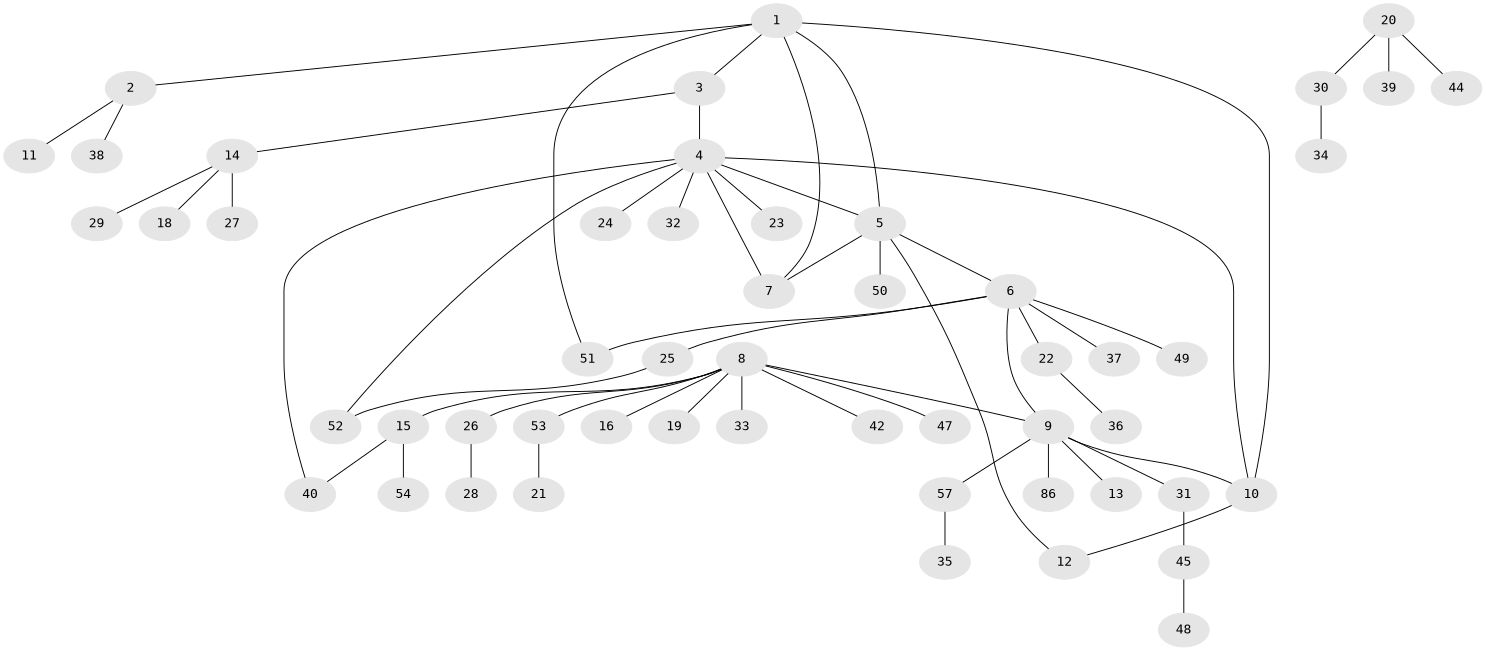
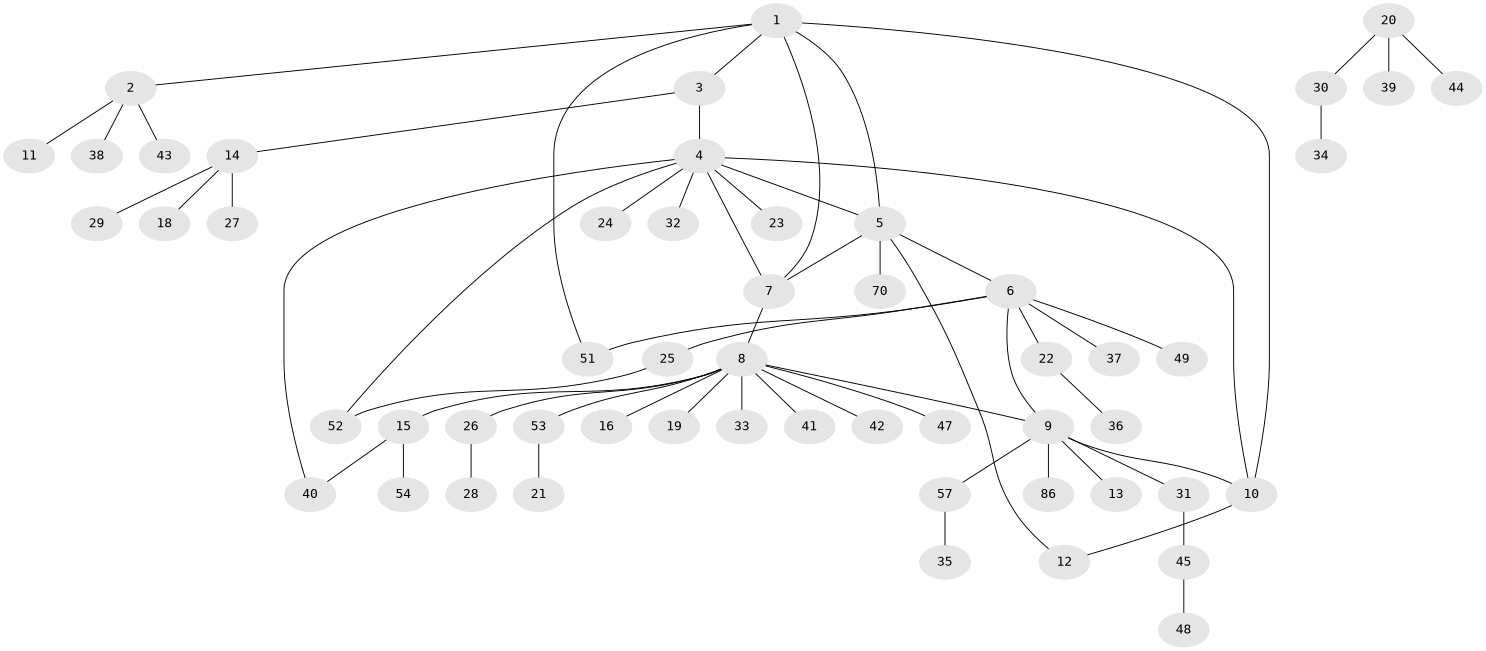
node "43": added
node "50": label "50" -> "70"
edge "7" -- "8": added
node "41": added
